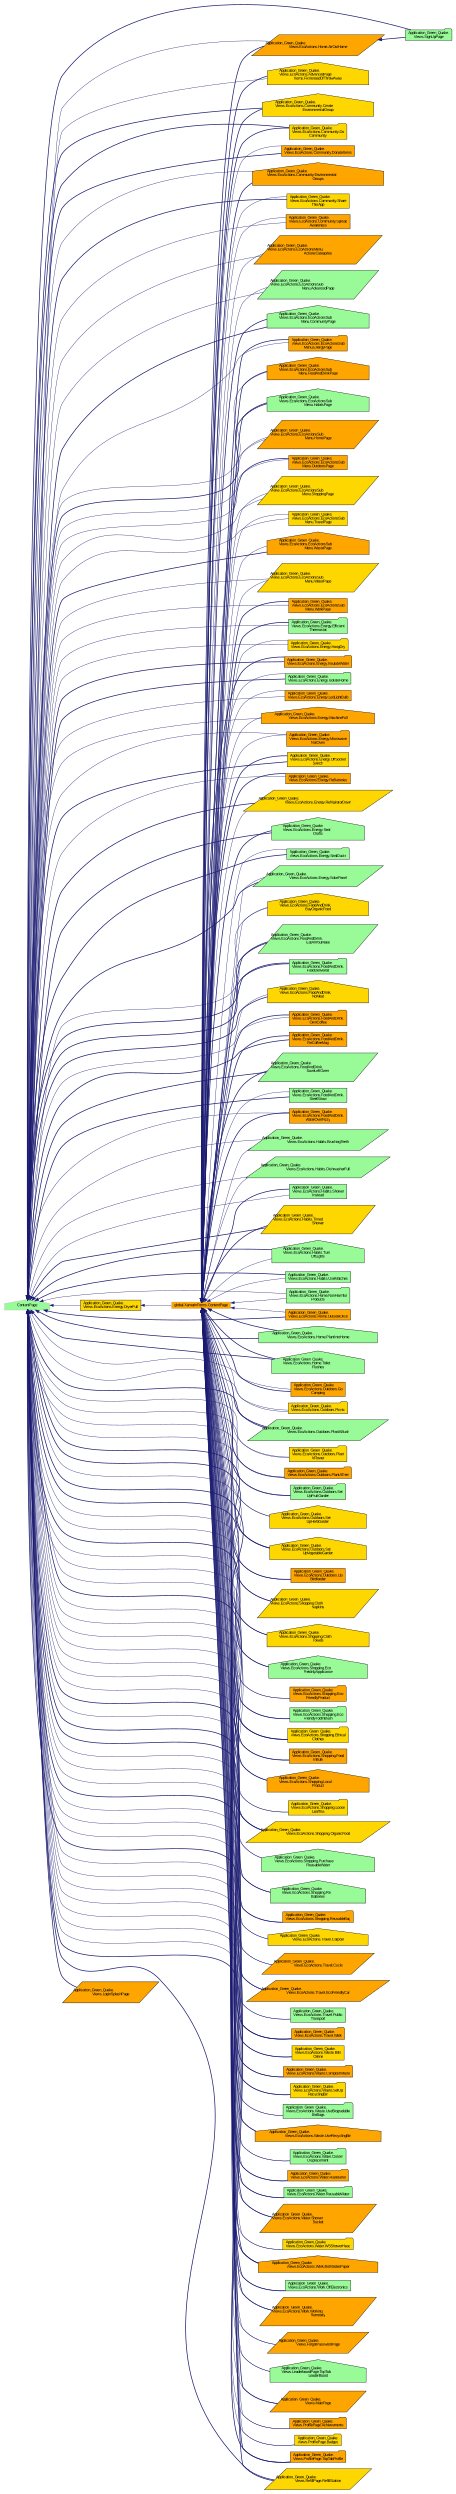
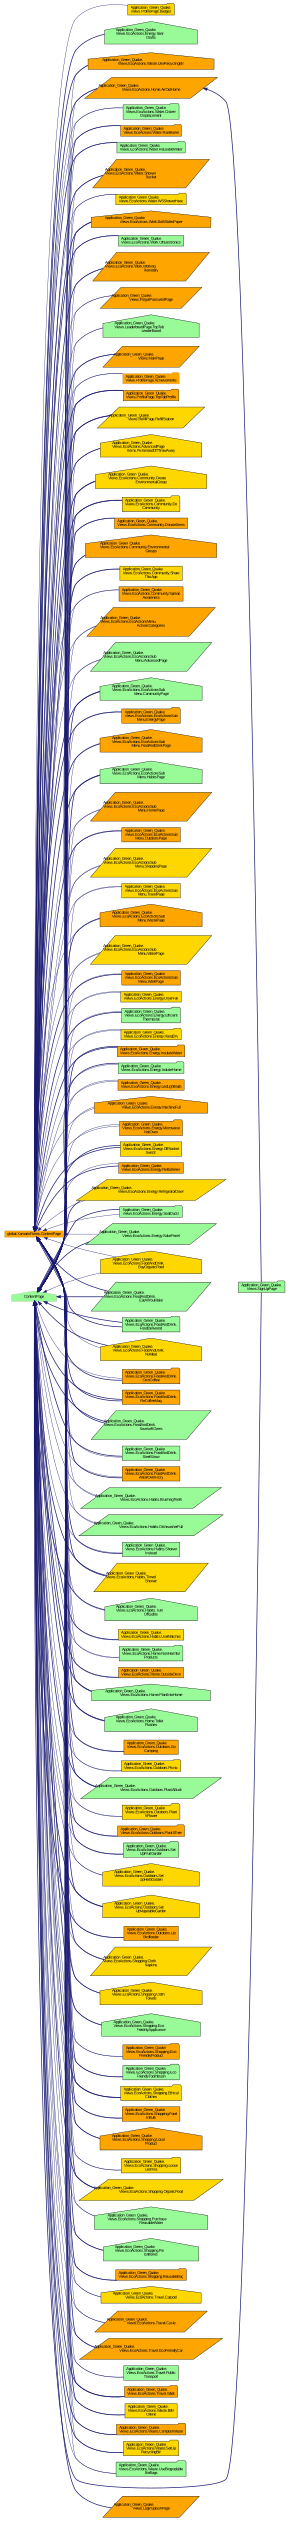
edge "Application_Green_Quake. Views.EcoActions.Energy.Seal Drafts" -> "ContentPage": removed
node "Application_Green_Quake. Views.EcoActions.Habits.UseMatches": fillcolor palegreen -> gold
edge "global.XamarinForms.ContentPage" -> "Application_Green_Quake. Views.EcoActions.Energy.DryerFull": reversed
edge "Application_Green_Quake. Views.ProfilePage.Badges" -> "ContentPage": removed
node "Application_Green_Quake. Views.ProfilePage.Achievements": color black -> grey75
